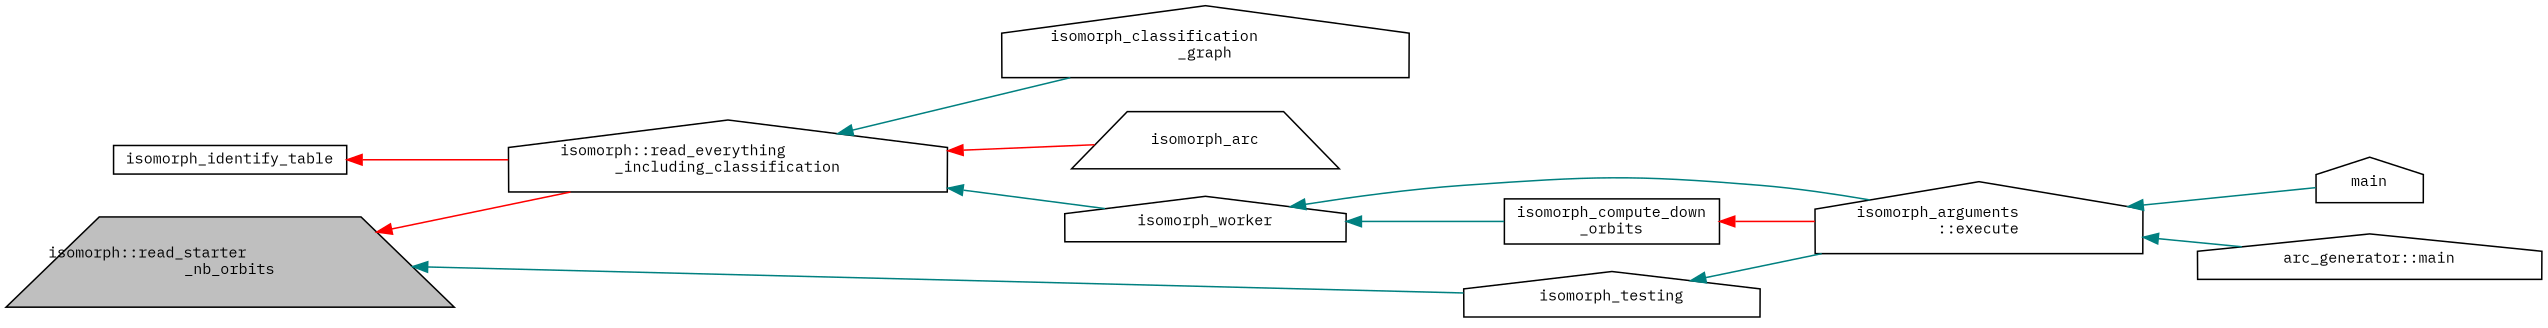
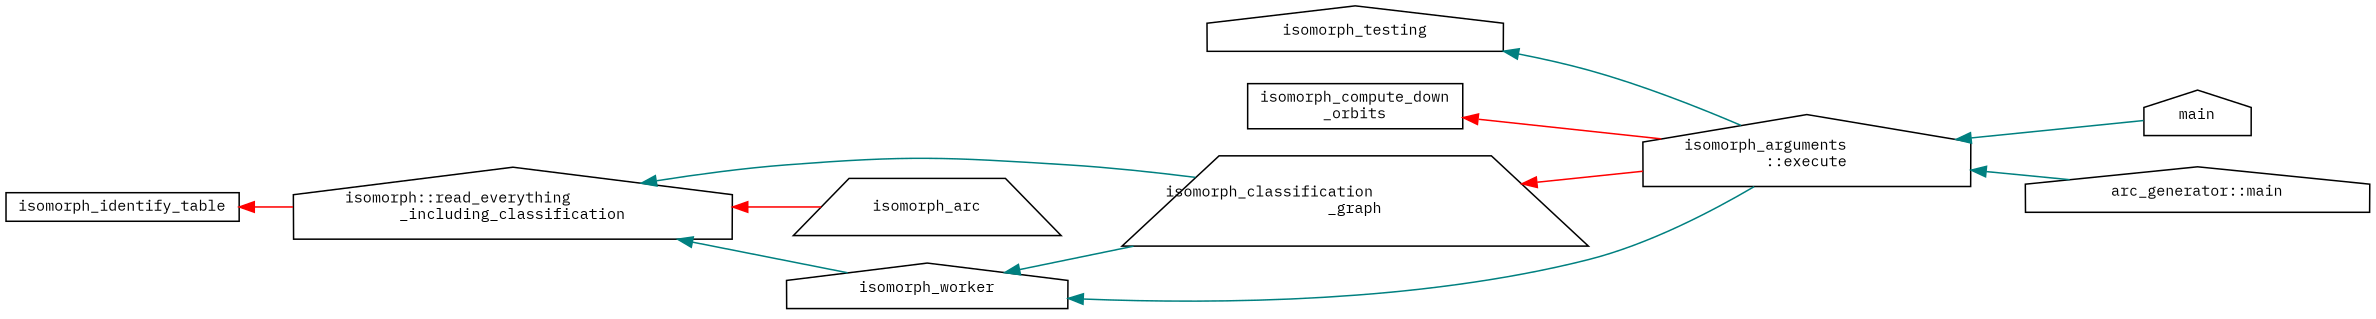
node "isomorph_classification _graph": shape house -> trapezium
edge "isomorph_arguments ::execute" -> "isomorph_classification _graph": added
edge "isomorph_compute_down _orbits" -> "isomorph_worker": now "isomorph_classification _graph" -> "isomorph_worker"
node "isomorph::read_starter _nb_orbits": removed
